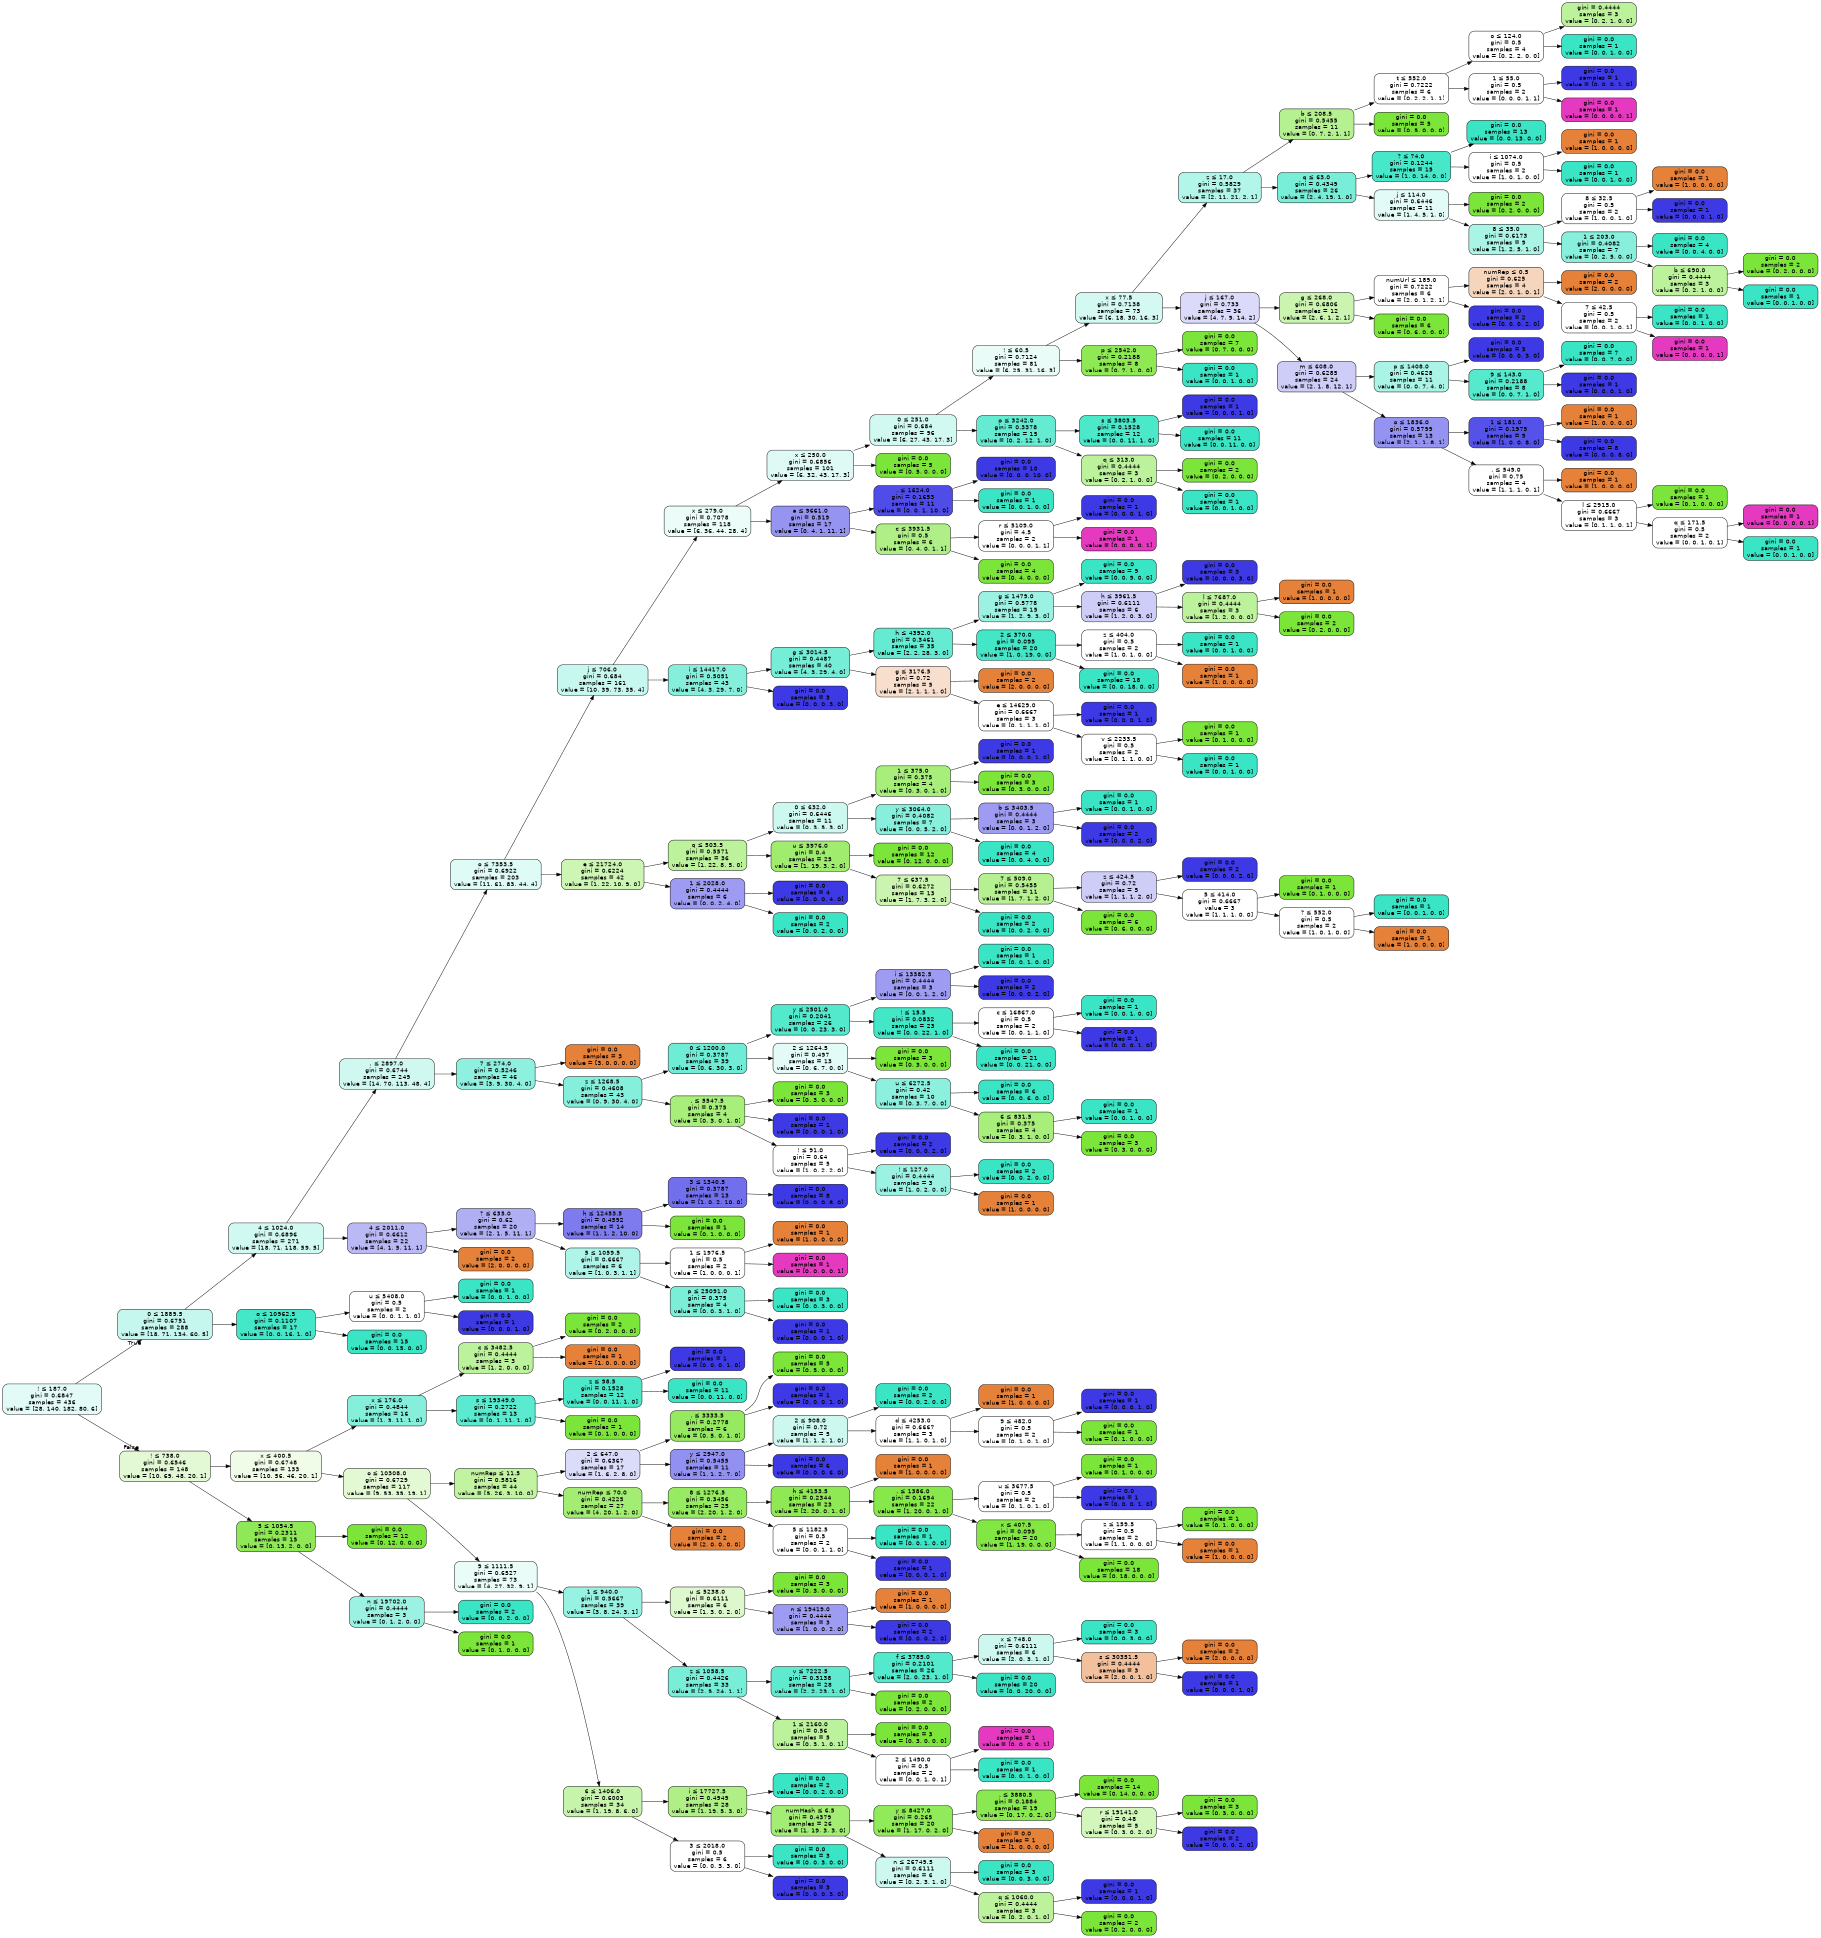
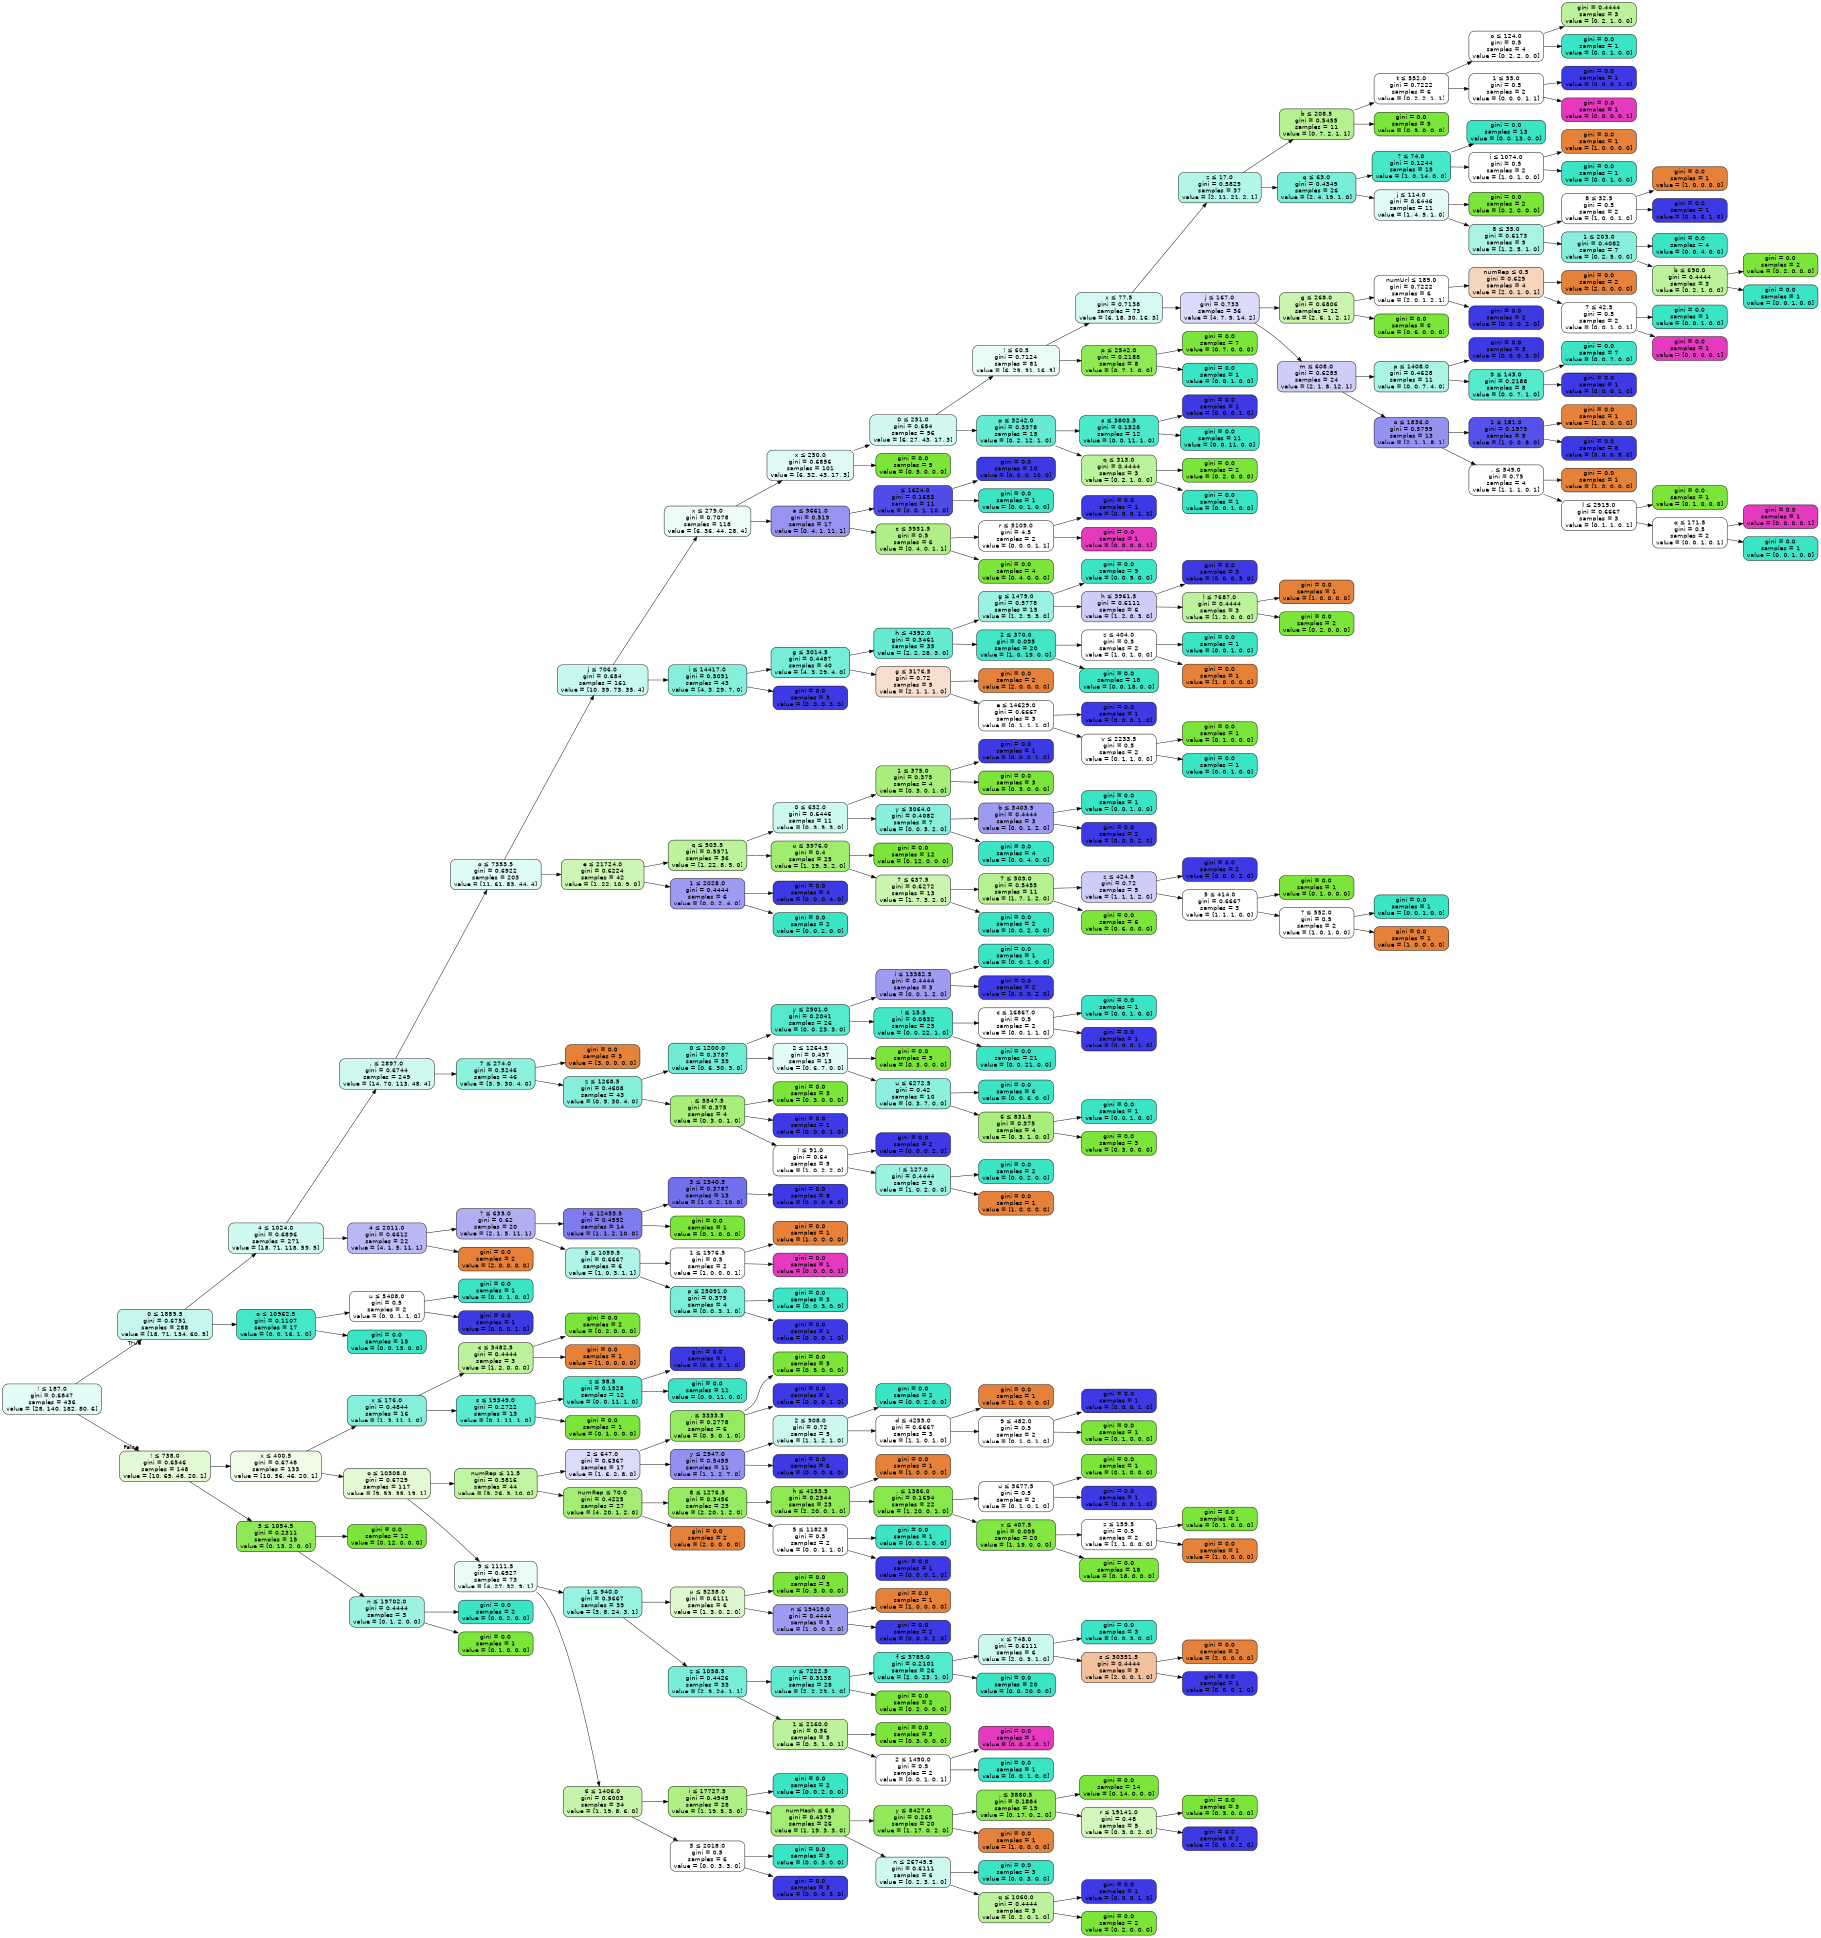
node "5 ≤ 414.0": text "value = 3" -> "samples = 3"
